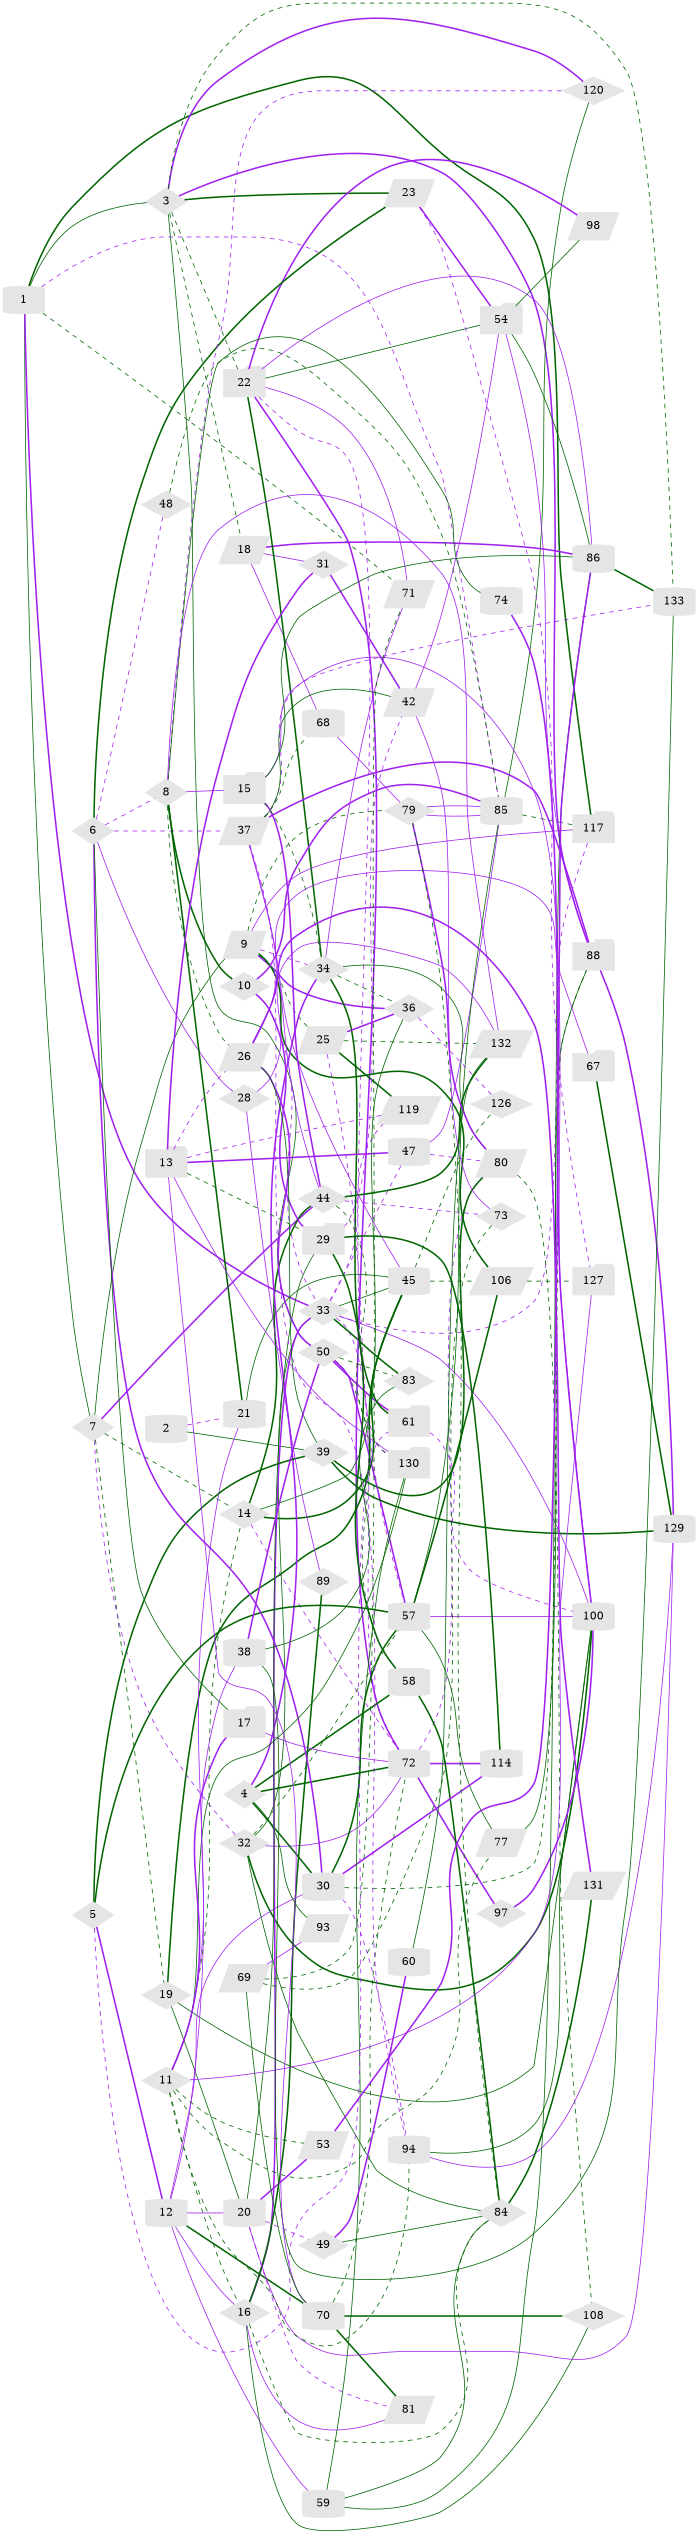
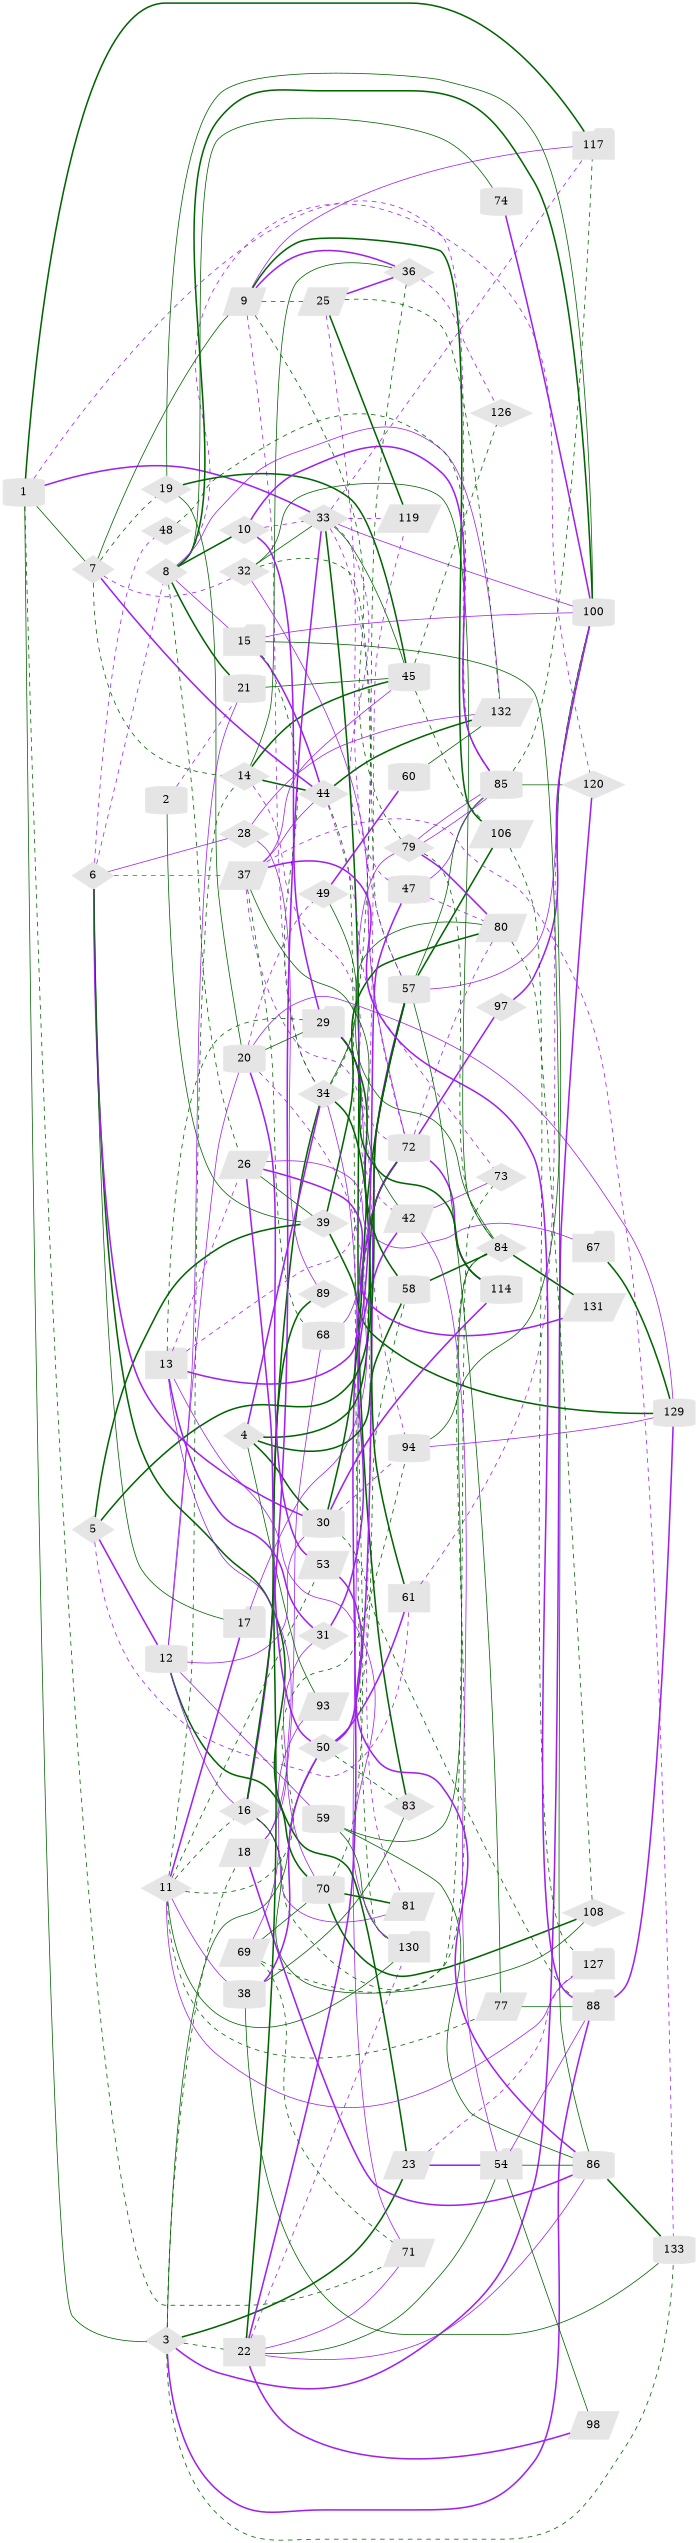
edge "100" -- "32": now "100" -- "8"
